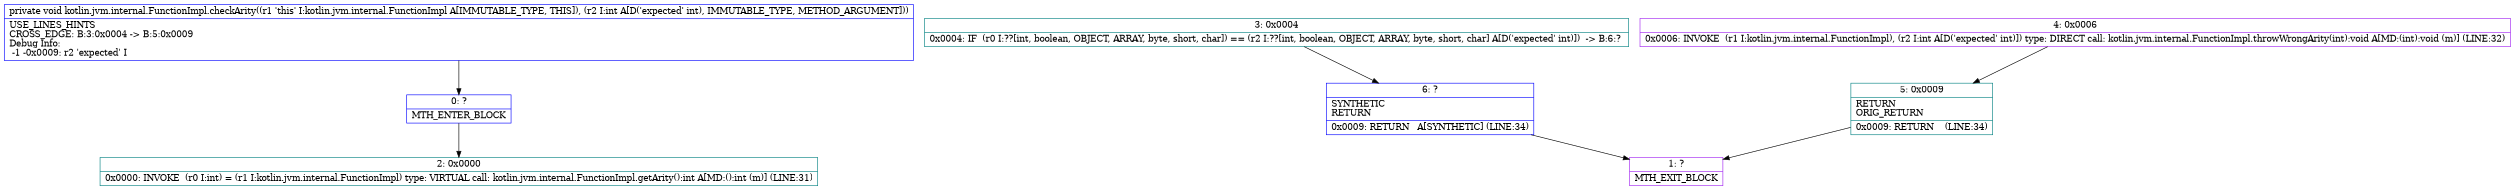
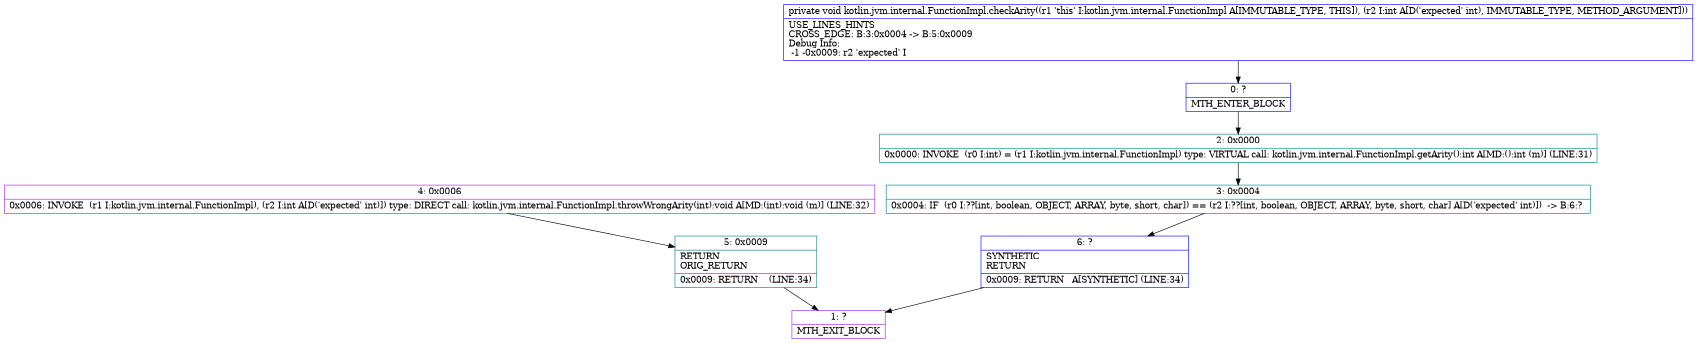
edge "2: 0x0000" -> "3: 0x0004": added
